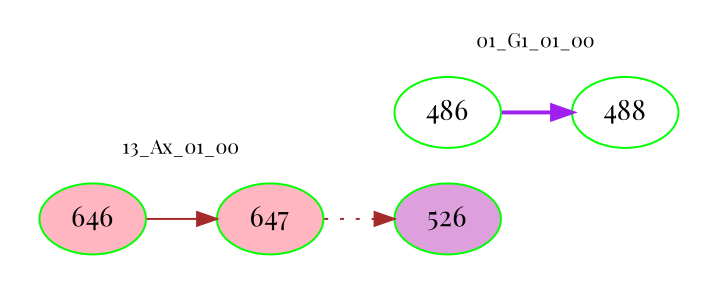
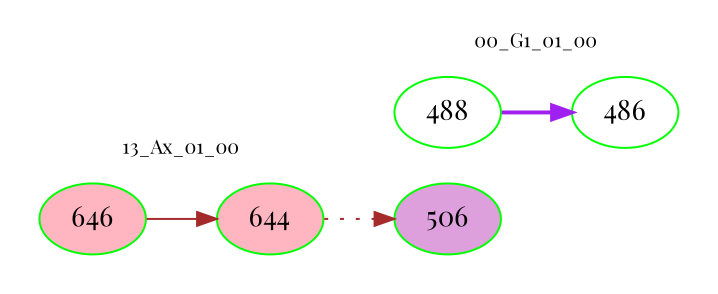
cluster "01_G1_01_00": label "01_G1_01_00" -> "00_G1_01_00"
edge "486" -> "488": reversed
node "647": label "647" -> "644"
node "526": label "526" -> "506"
